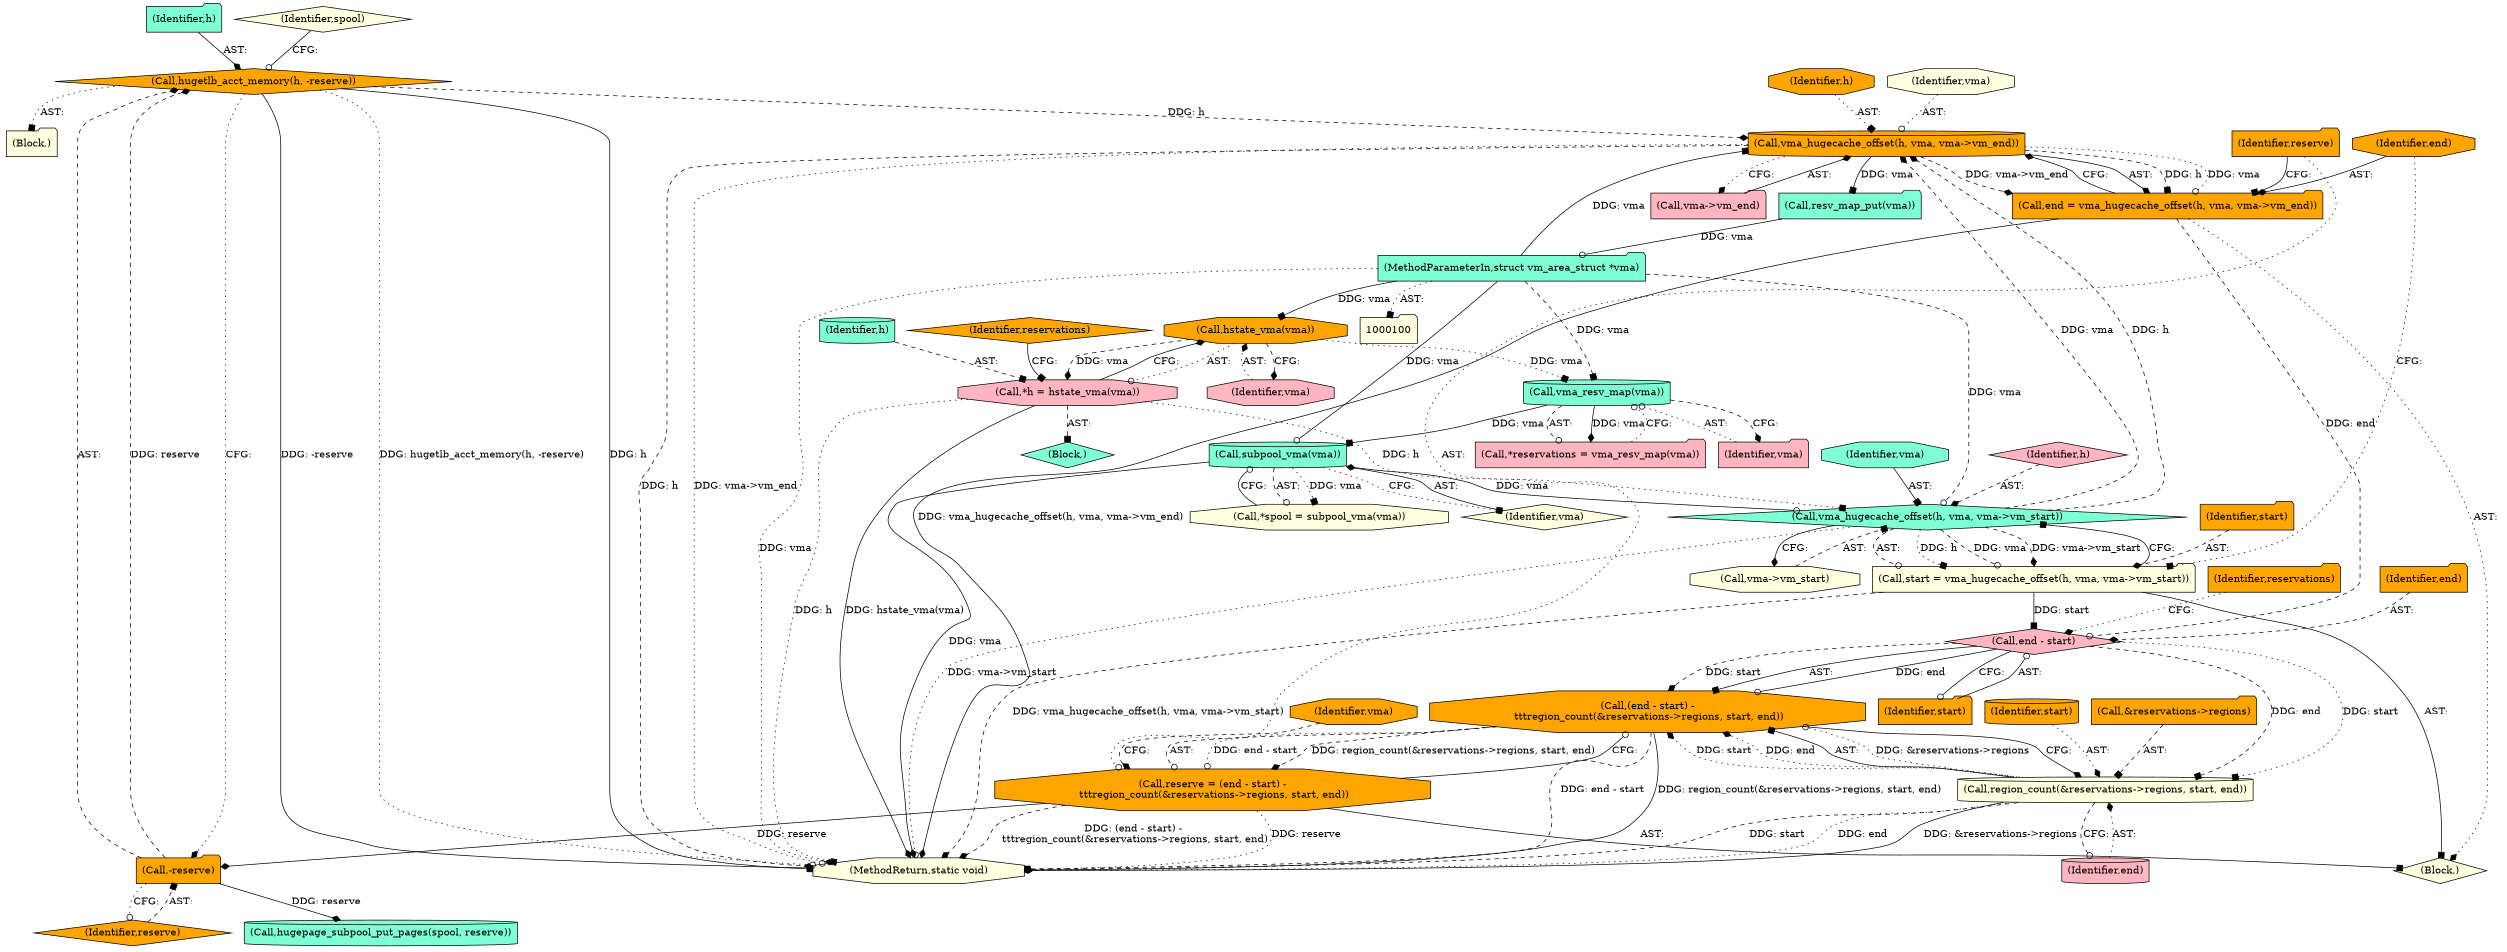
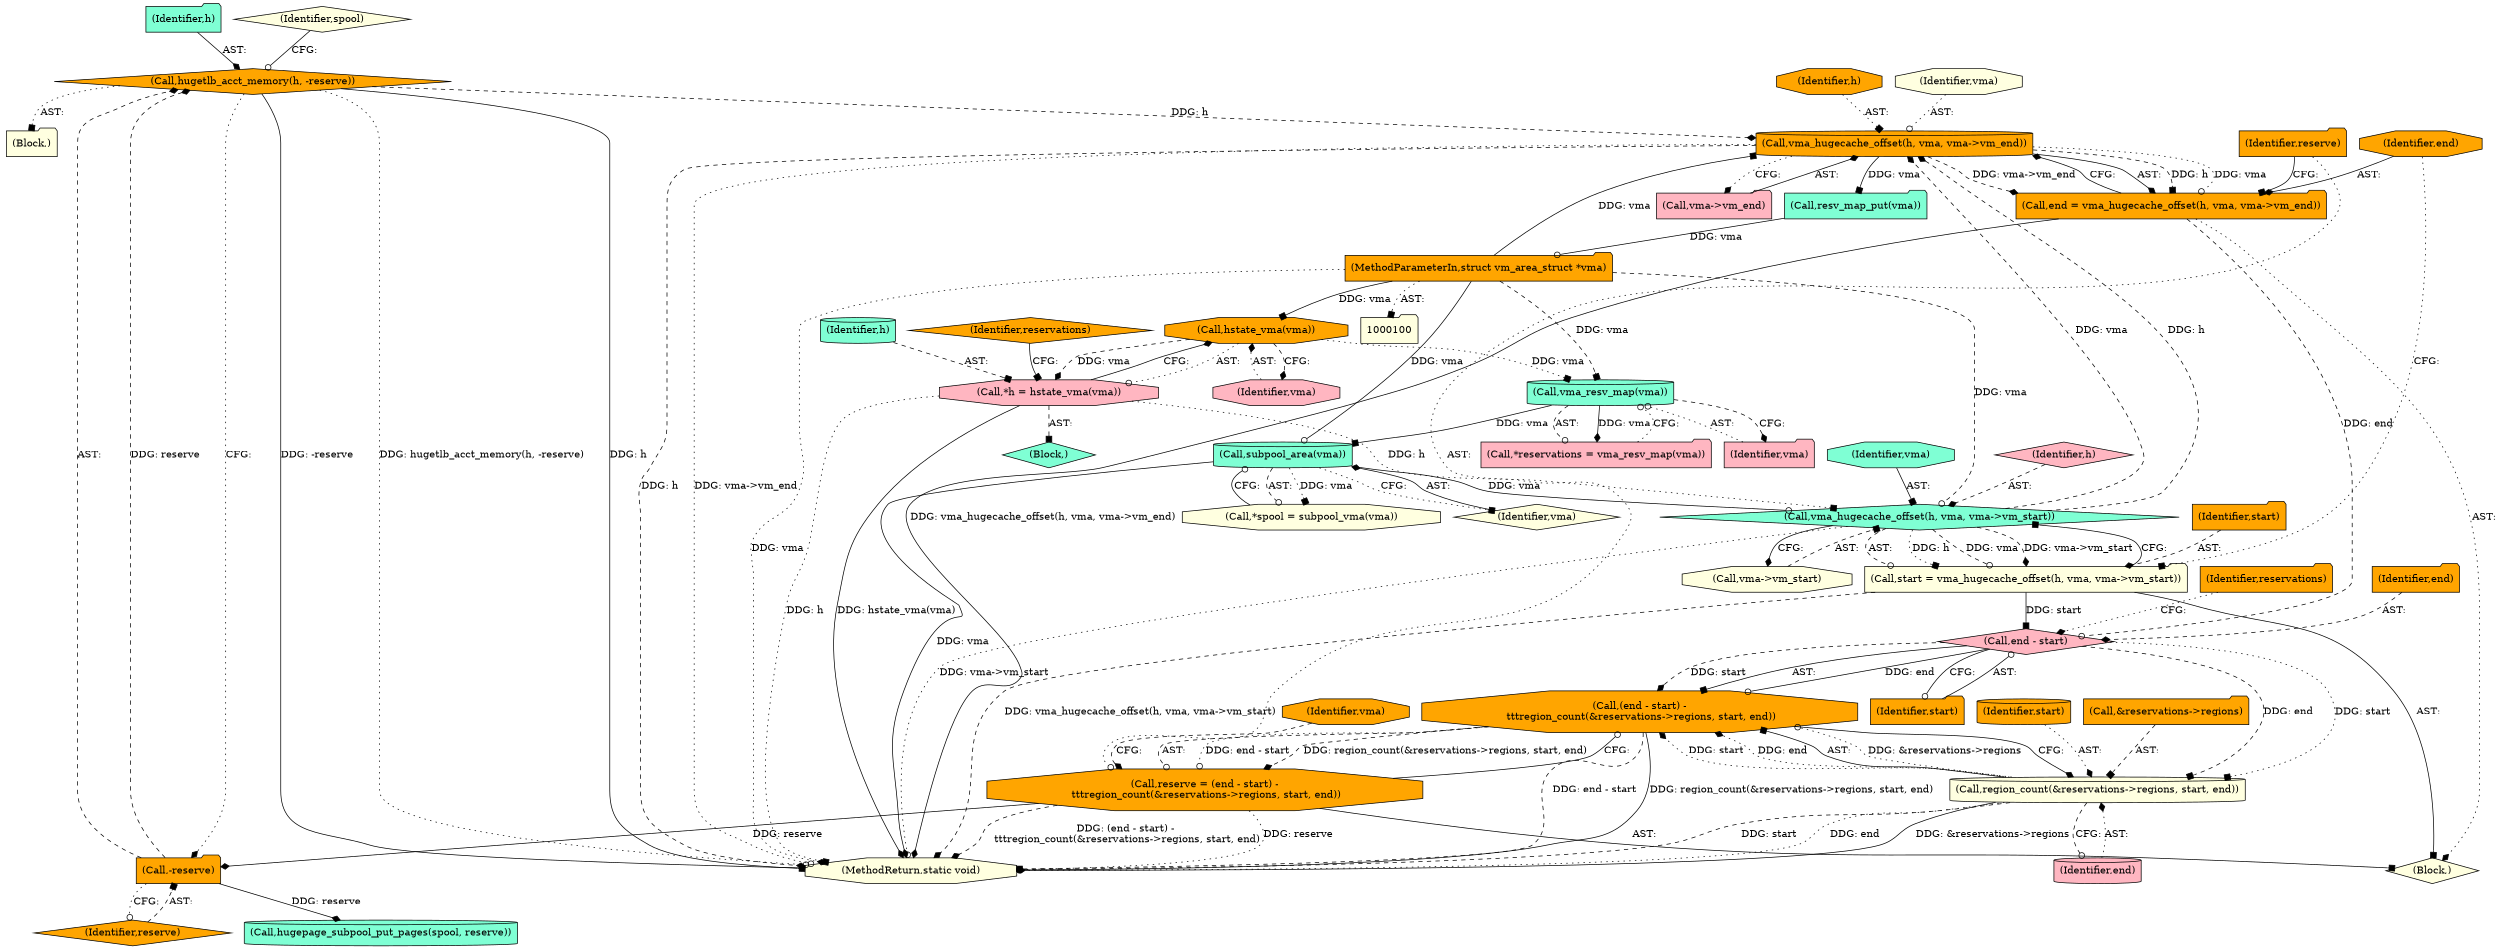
node "(MethodParameterIn,struct vm_area_struct *vma)": fillcolor aquamarine -> orange
node "(Call,subpool_vma(vma))": label "(Call,subpool_vma(vma))" -> "(Call,subpool_area(vma))"
